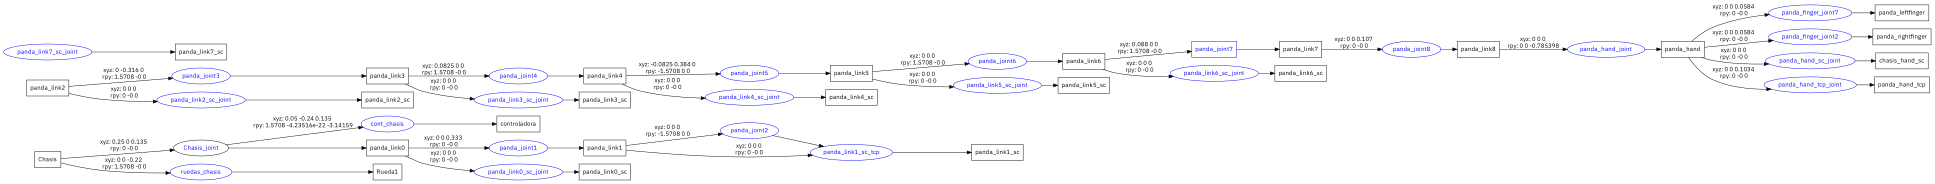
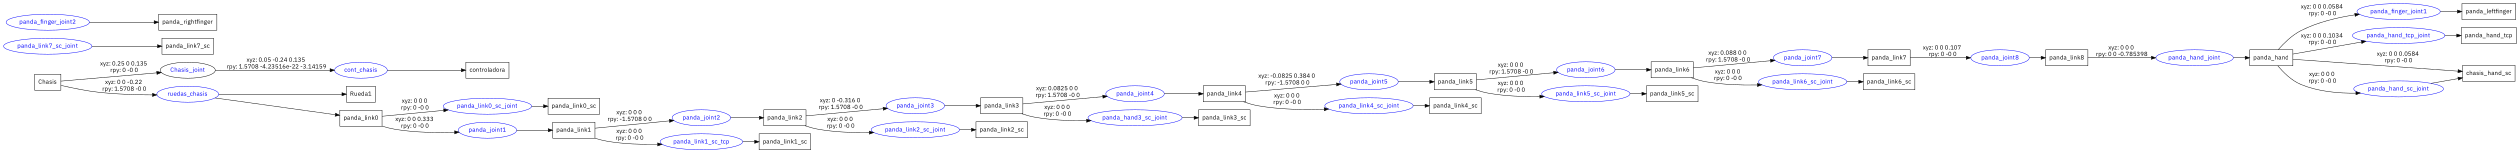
node "panda_finger_joint7": label "panda_finger_joint7" -> "panda_finger_joint1"
edge "panda_hand" -> "panda_finger_joint2": now "panda_hand" -> "chasis_hand_sc"
node "panda_joint7": shape box -> ellipse
node "panda_link3_sc_joint": label "panda_link3_sc_joint" -> "panda_hand3_sc_joint"
edge "panda_joint2" -> "panda_link1_sc_tcp": now "panda_joint2" -> "panda_link2"
edge "Chasis_joint" -> "panda_link0": now "ruedas_chasis" -> "panda_link0"
